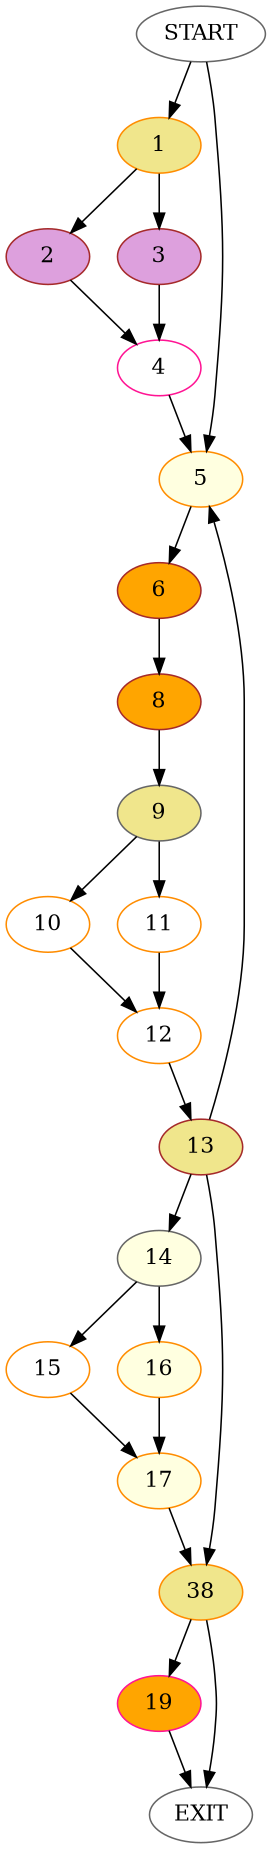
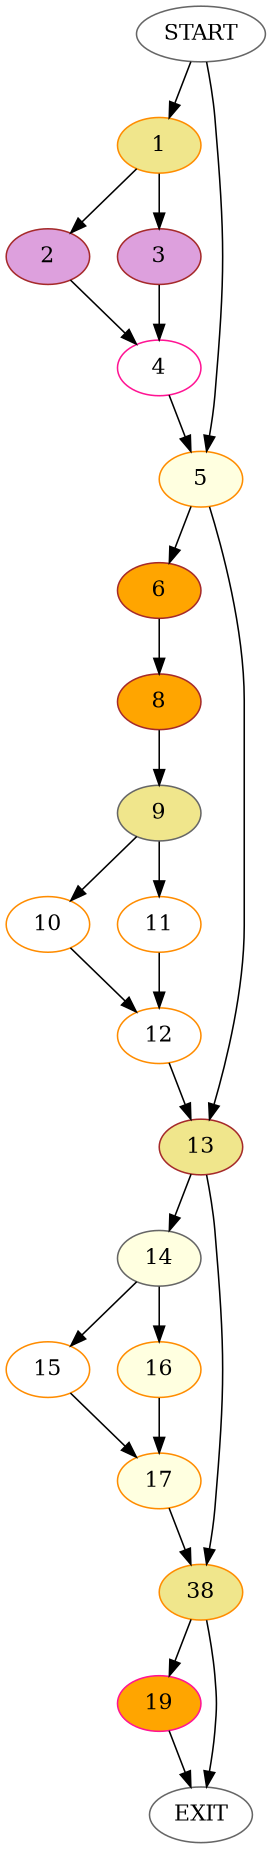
edge "13" -> "5": reversed
